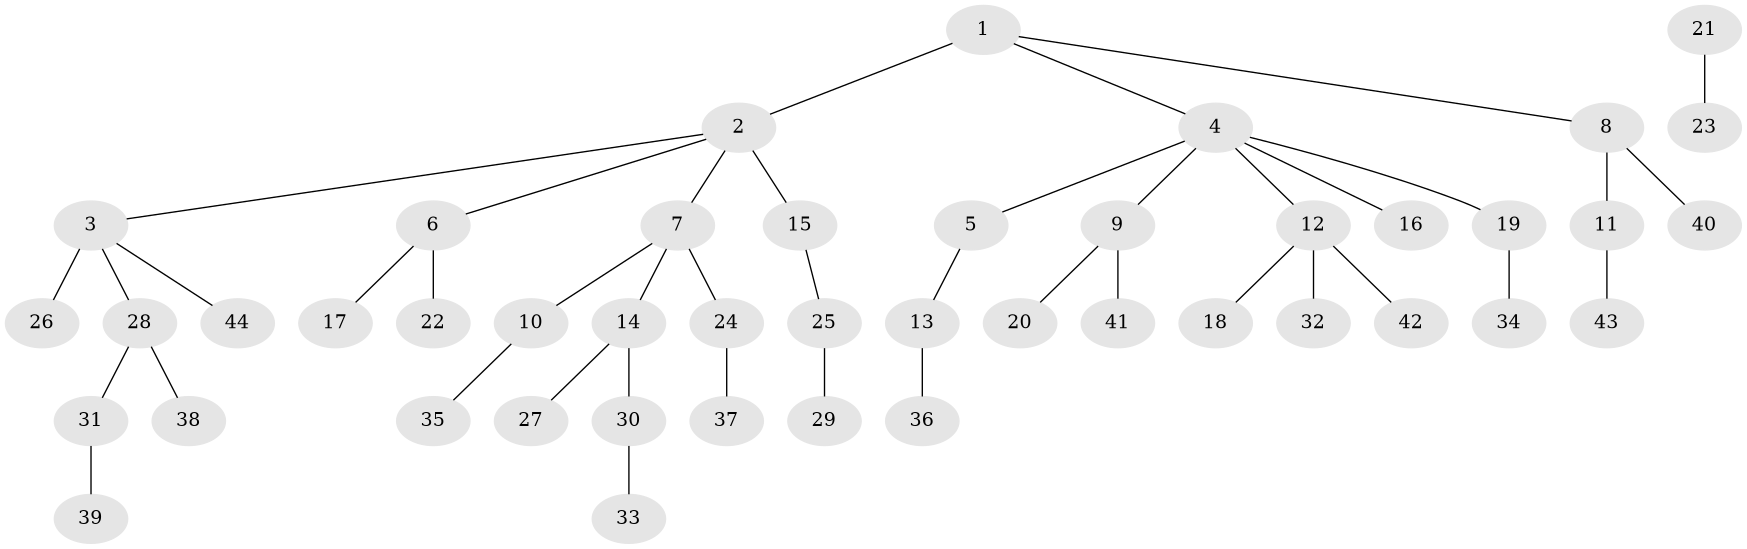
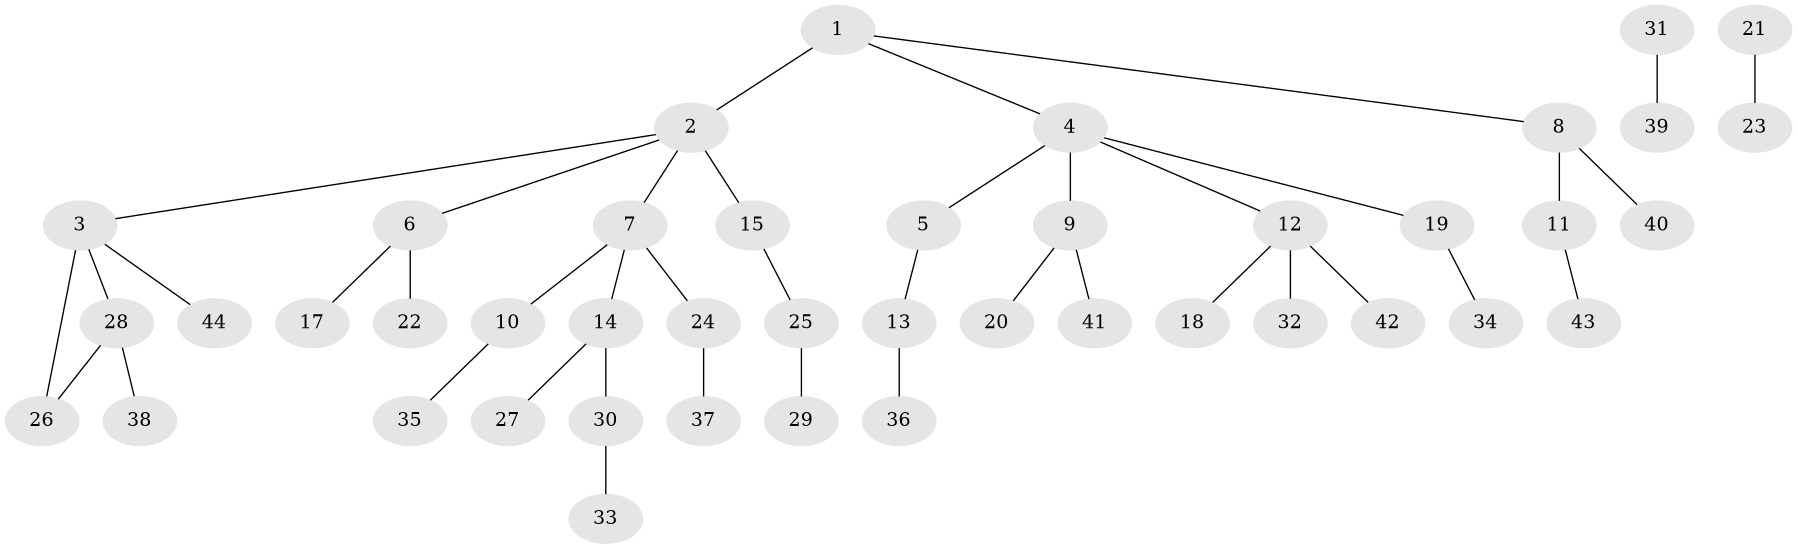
node "16": removed
edge "28" -- "31": now "28" -- "26"
